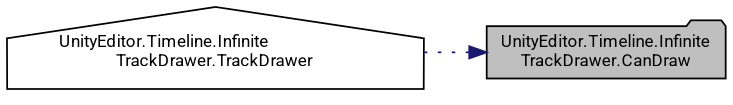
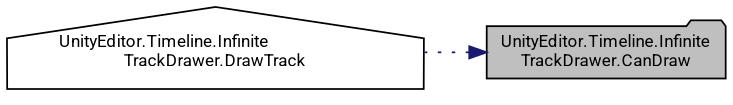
node "UnityEditor.Timeline.Infinite TrackDrawer.TrackDrawer": label "UnityEditor.Timeline.Infinite TrackDrawer.TrackDrawer" -> "UnityEditor.Timeline.Infinite TrackDrawer.DrawTrack"
